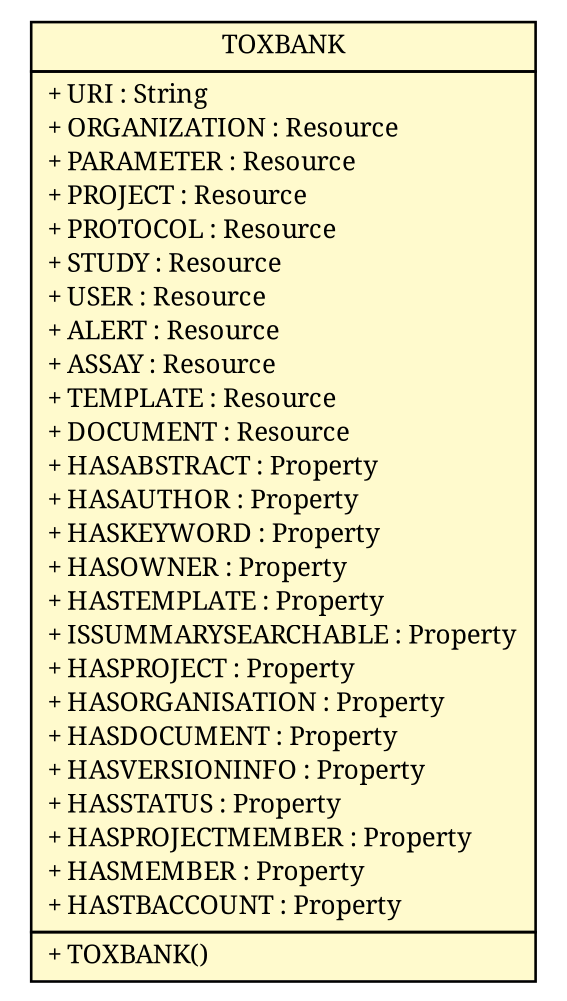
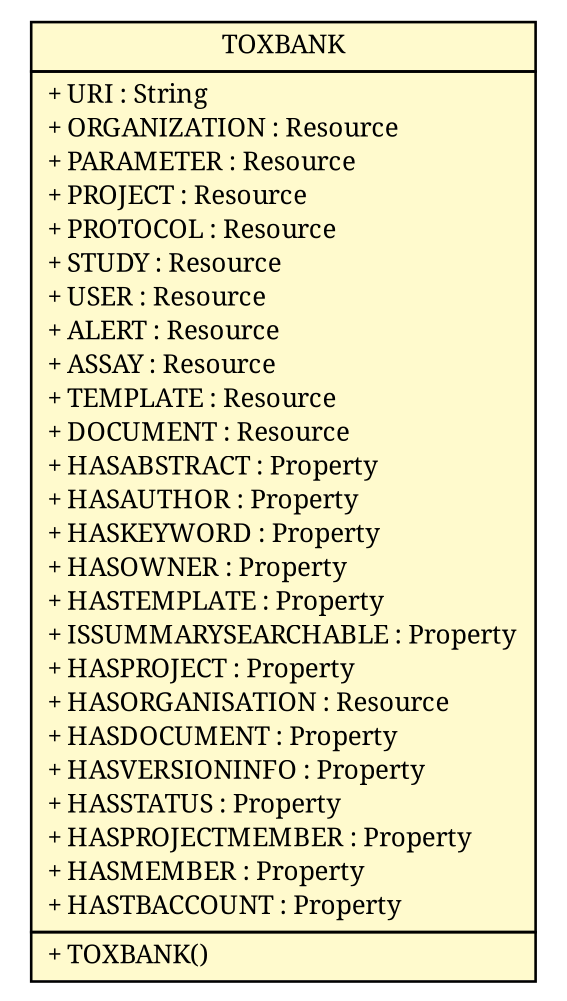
node "TOXBANK": text "+ HASORGANISATION : Property" -> "+ HASORGANISATION : Resource"
